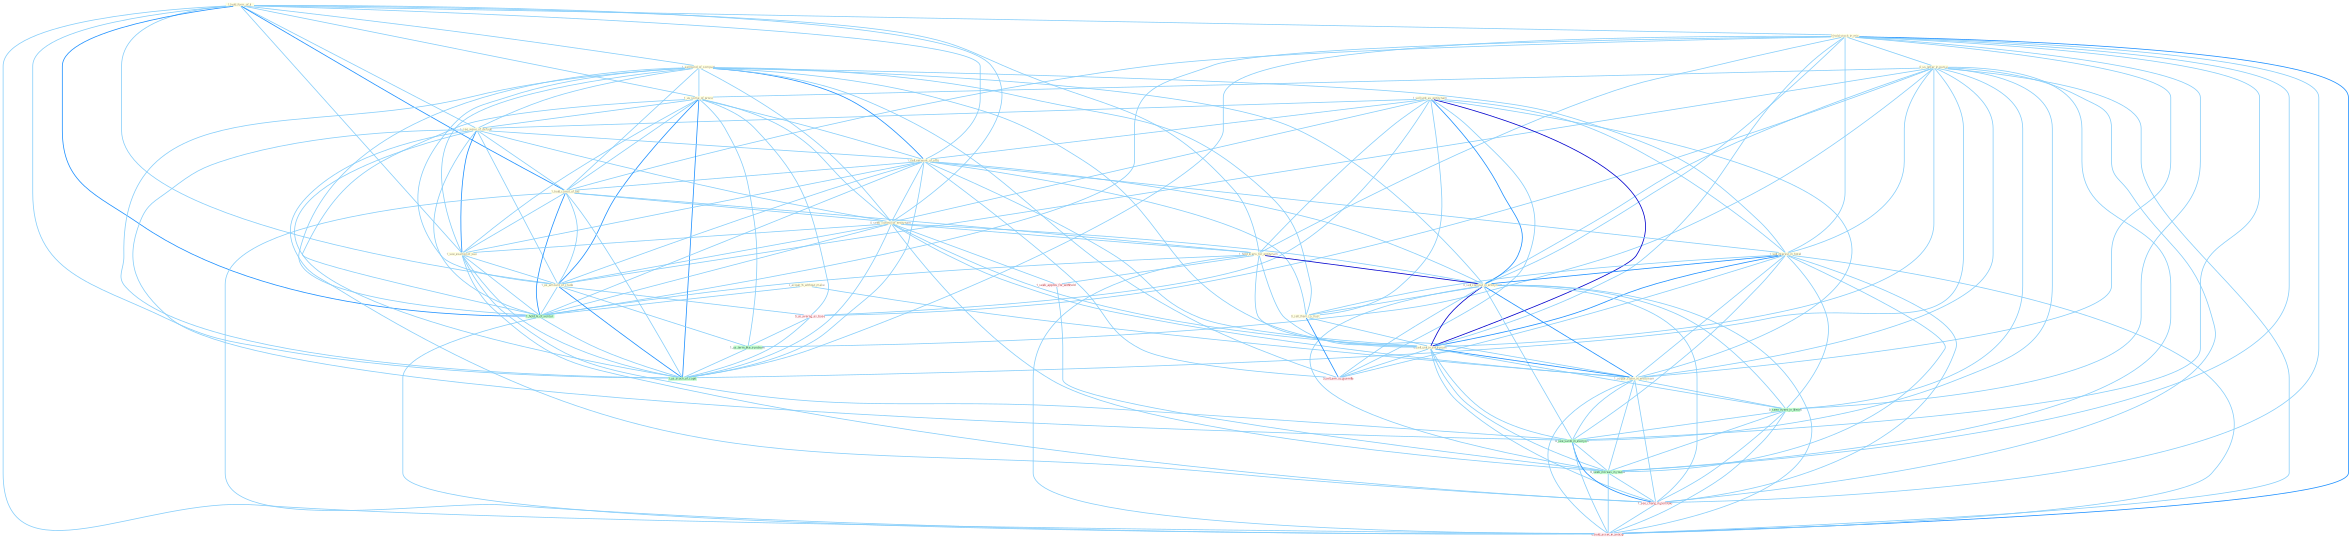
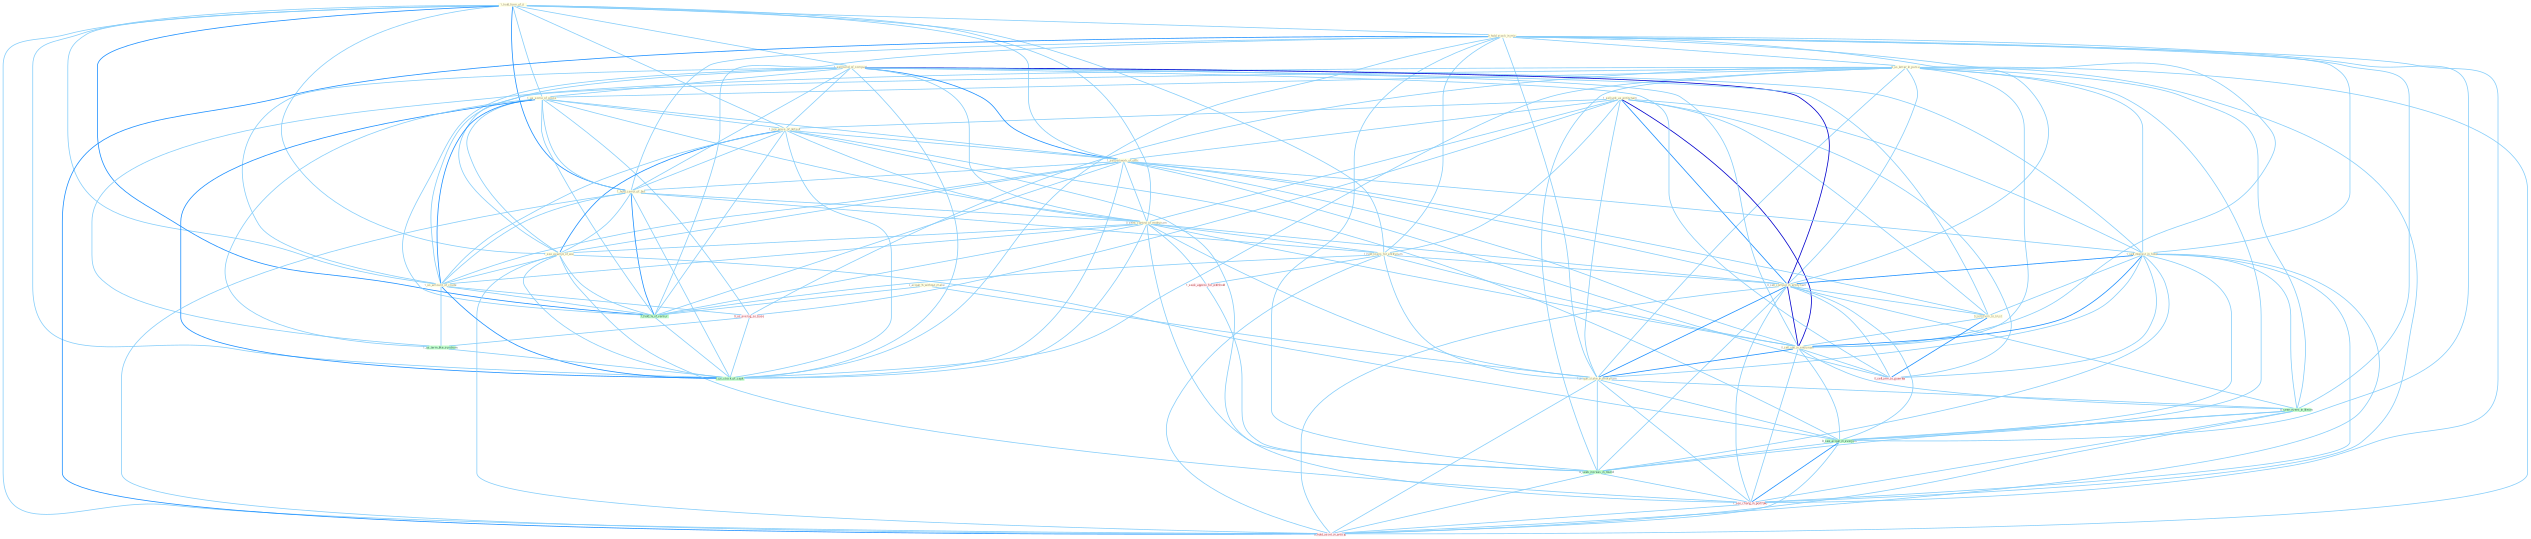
edge "1_sell_bond_of_compani" -- "0_sell_comput_in_entitynam": color #87cefa -> #0000cd
edge "1_hold_licens_for_entitynam" -- "0_sell_comput_in_entitynam": color #0000cd -> #87cefa
edge "0_sell_unit_in_entitynam" -- "0_seek_increas_in_round": removed
node "0_see_vaniti_in_everyon": label "0_see_vaniti_in_everyon" -> "0_see_acquir_in_everyon"
edge "1_hold_%_of_ventur" -- "0_hold_asset_in_anticip": now "1_see_exampl_of_wai" -- "0_hold_asset_in_anticip"
